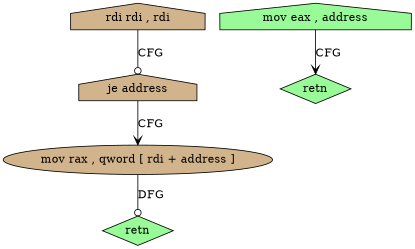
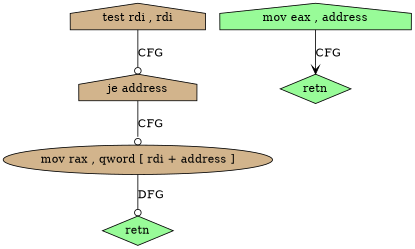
node "rdi rdi , rdi": label "rdi rdi , rdi" -> "test rdi , rdi"
edge "je address" -> "mov rax , qword [ rdi + address ]": arrowhead vee -> odot
